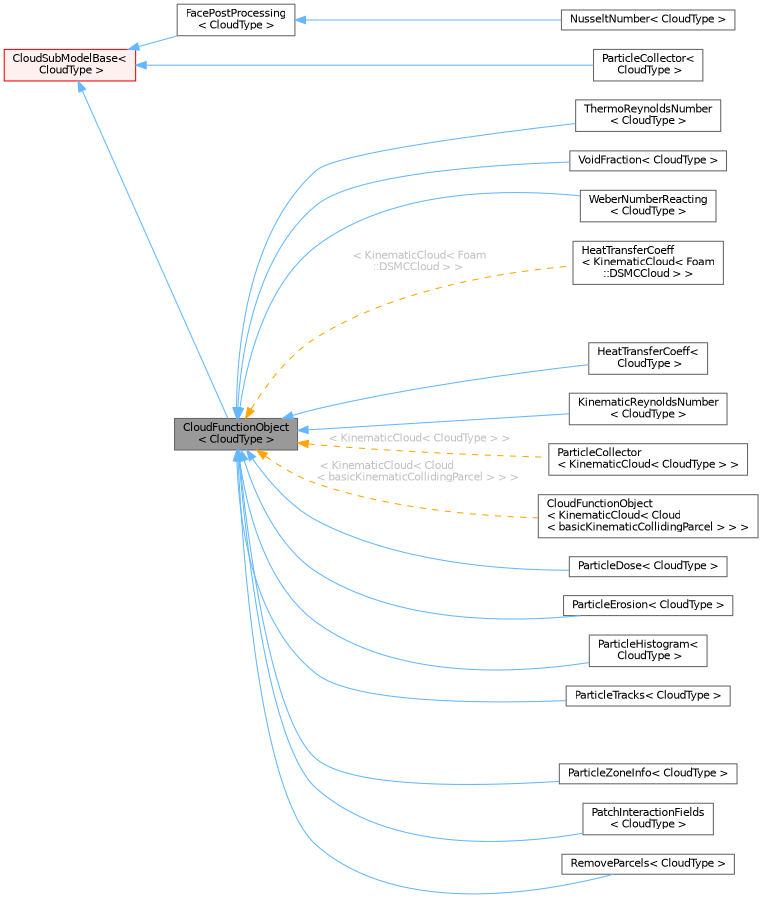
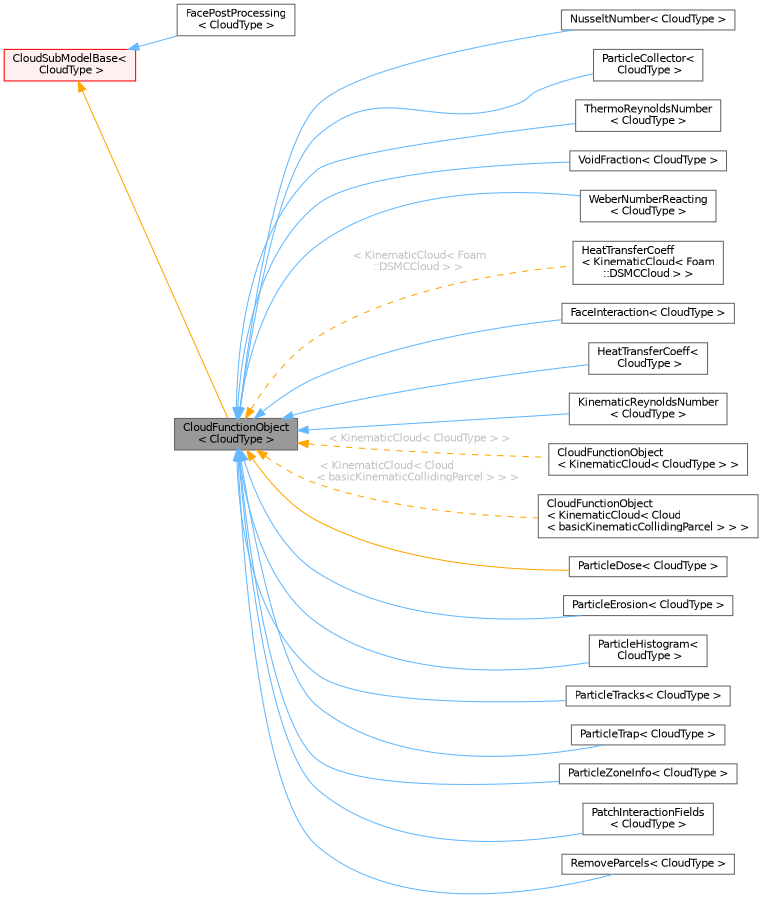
edge "NusseltNumber< CloudType >" -> "FacePostProcessing < CloudType >": now "NusseltNumber< CloudType >" -> "CloudFunctionObject < CloudType >"
edge "ParticleCollector< CloudType >" -> "CloudSubModelBase< CloudType >": now "ParticleCollector< CloudType >" -> "CloudFunctionObject < CloudType >"
edge "CloudFunctionObject < CloudType >" -> "CloudSubModelBase< CloudType >": color steelblue1 -> orange
node "FaceInteraction< CloudType >": added
node "ParticleCollector < KinematicCloud< CloudType > >": label "ParticleCollector < KinematicCloud< CloudType > >" -> "CloudFunctionObject < KinematicCloud< CloudType > >"
edge "ParticleDose< CloudType >" -> "CloudFunctionObject < CloudType >": color steelblue1 -> orange
node "ParticleTrap< CloudType >": added
